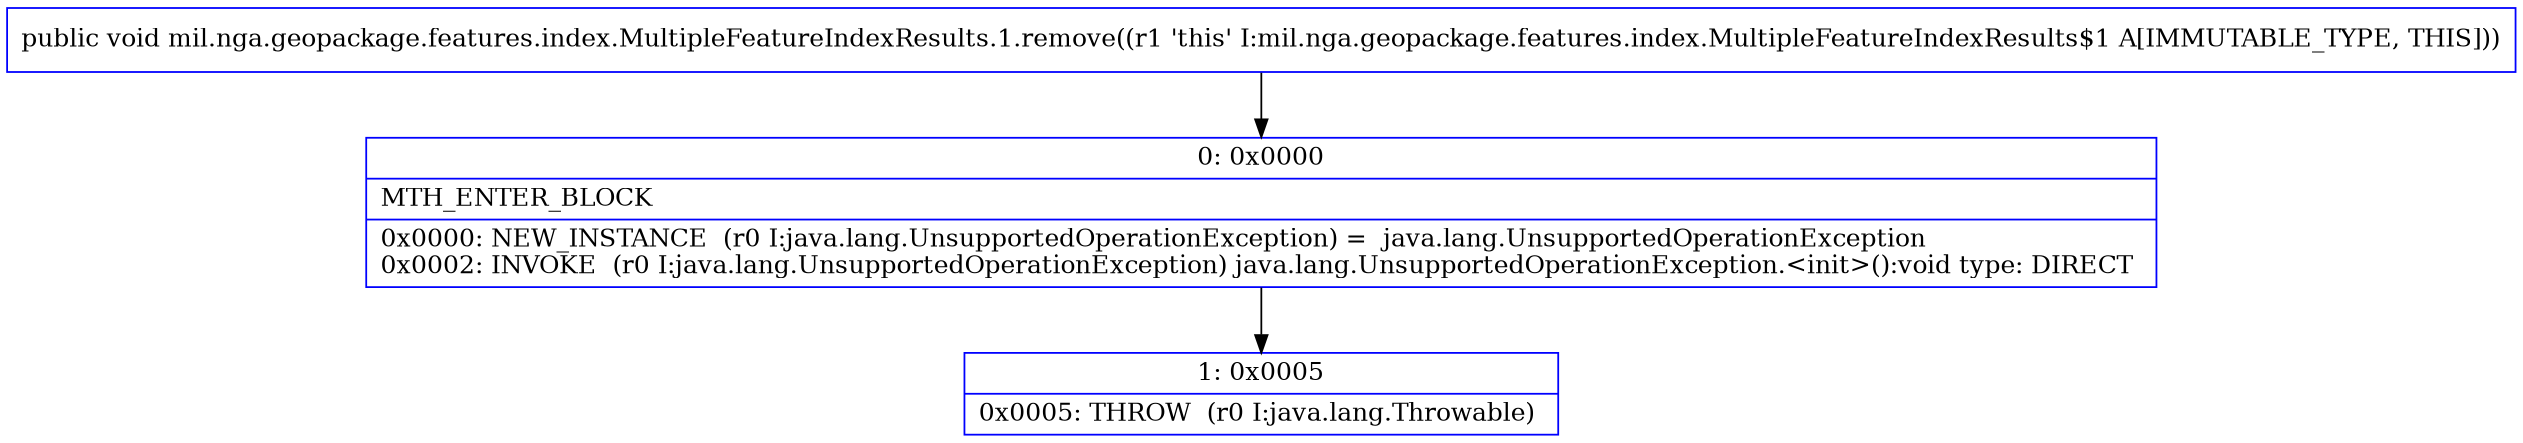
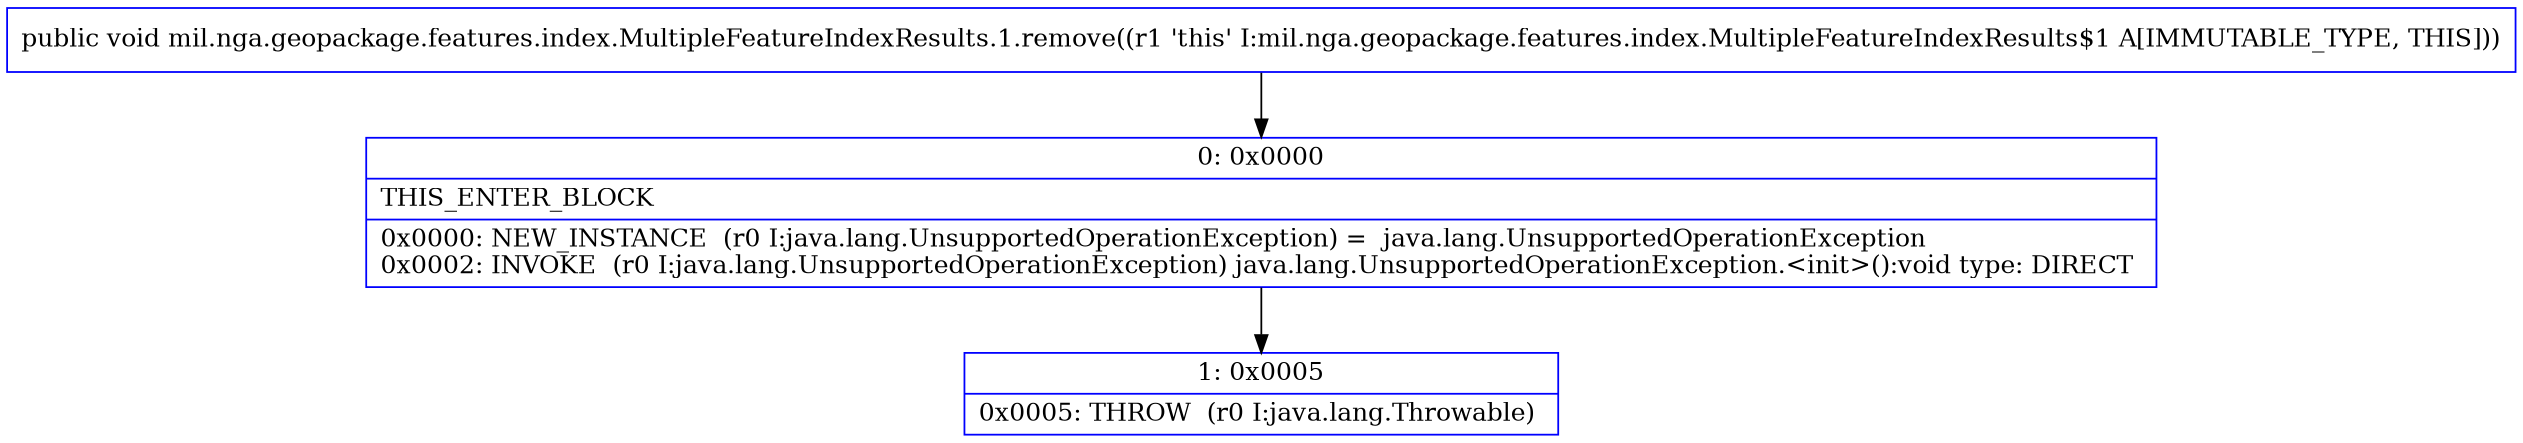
node "0: 0x0000": text "MTH_ENTER_BLOCK" -> "THIS_ENTER_BLOCK"
